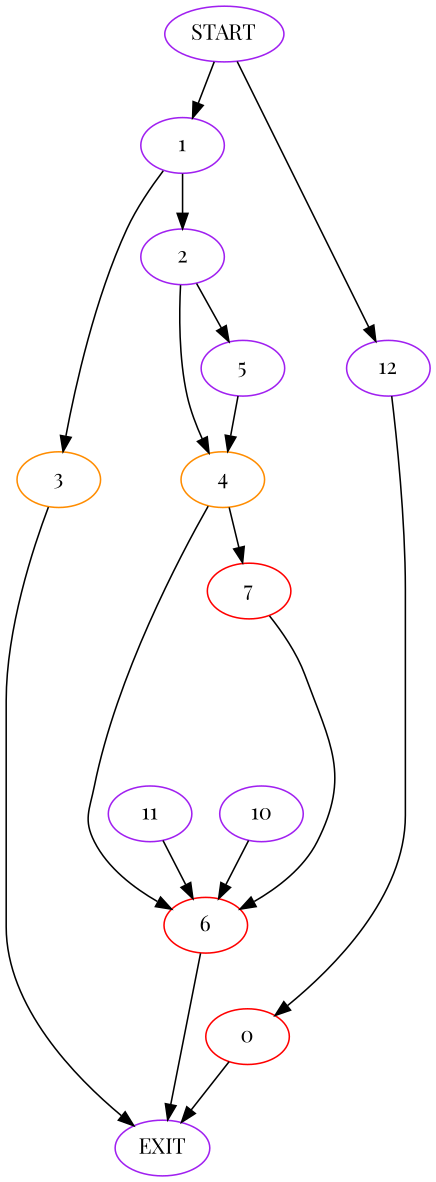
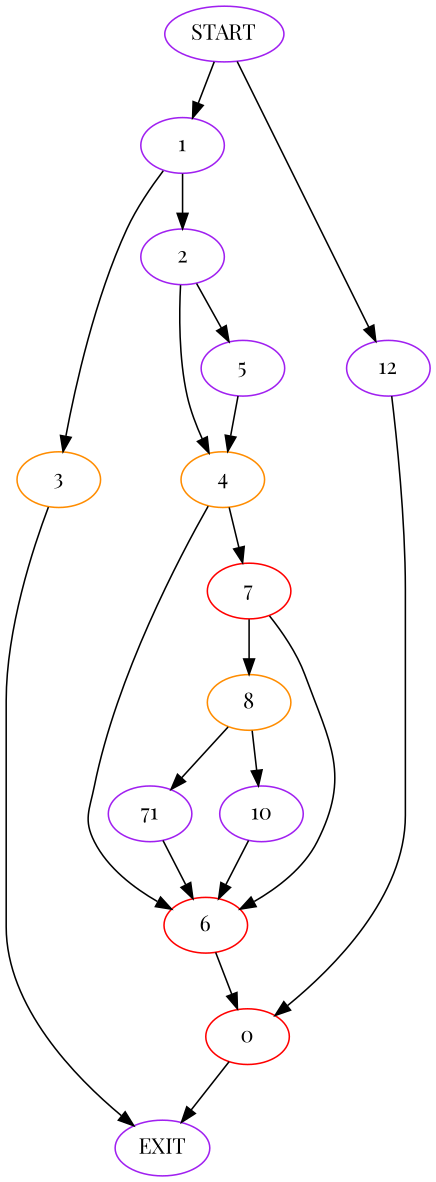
node "8": added
node "11": label "11" -> "71"
edge "6" -> "EXIT": now "6" -> "0"
